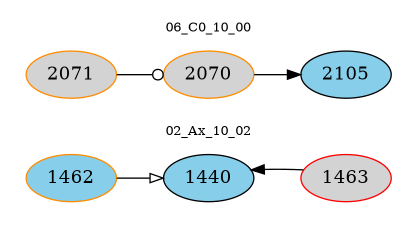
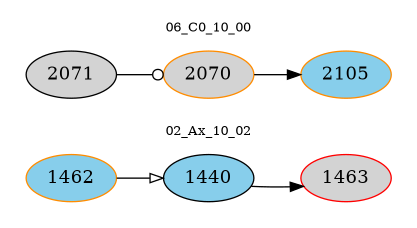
node "2071": color darkorange -> black
node "2105": color black -> darkorange
edge "1463" -> "1440": reversed
